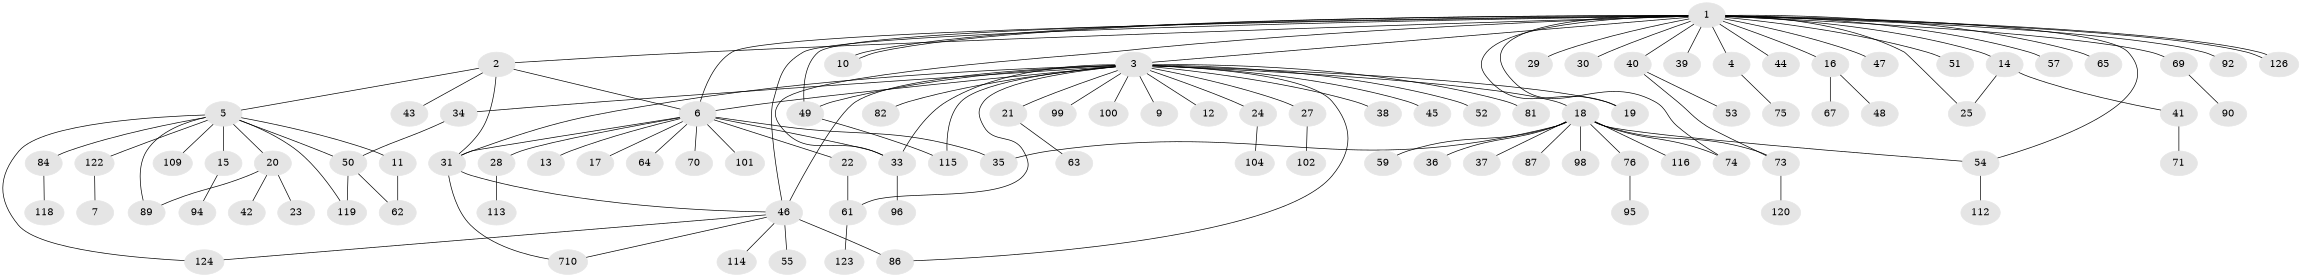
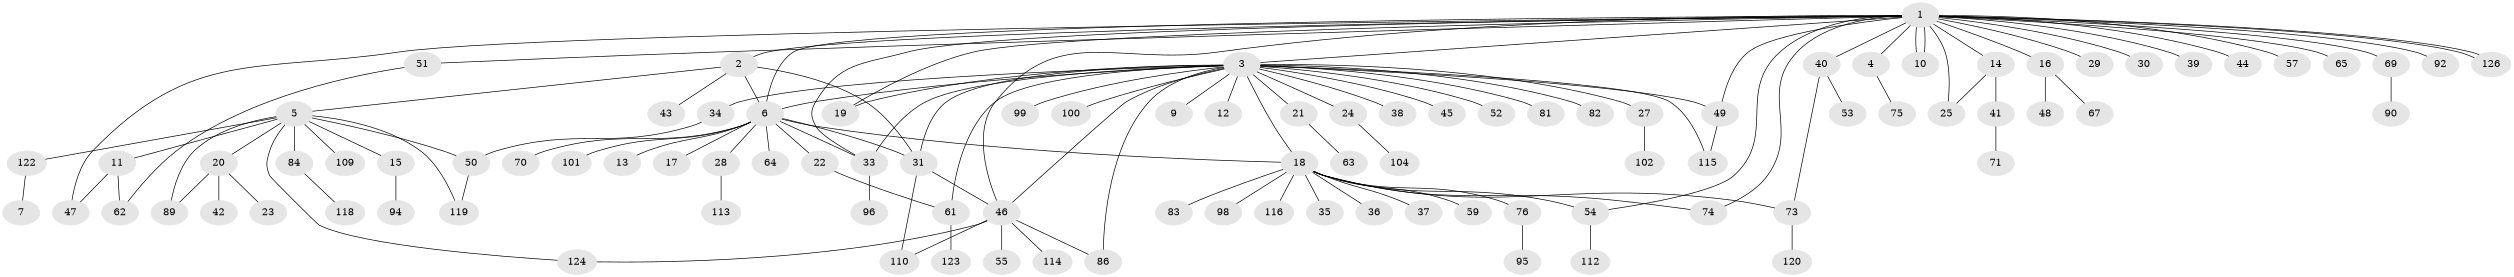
edge "6" -- "35": now "6" -- "18"
node "87": label "87" -> "83"
edge "11" -- "47": added
edge "50" -- "62": now "51" -- "62"
node "710": label "710" -> "110"
